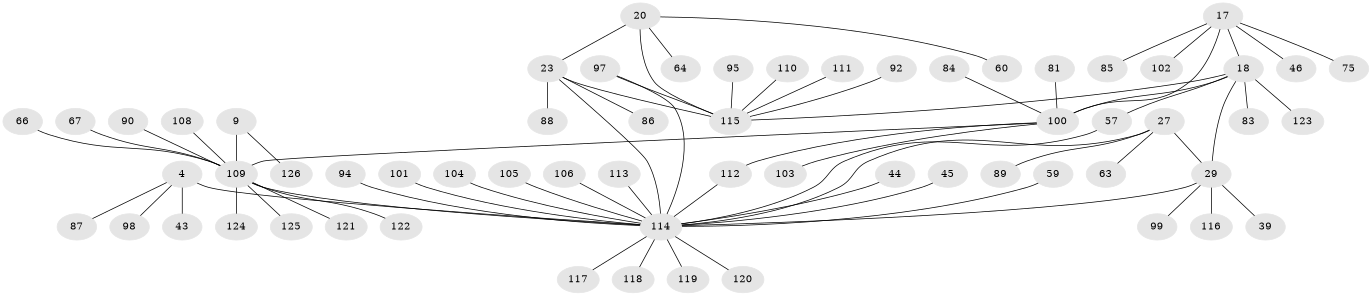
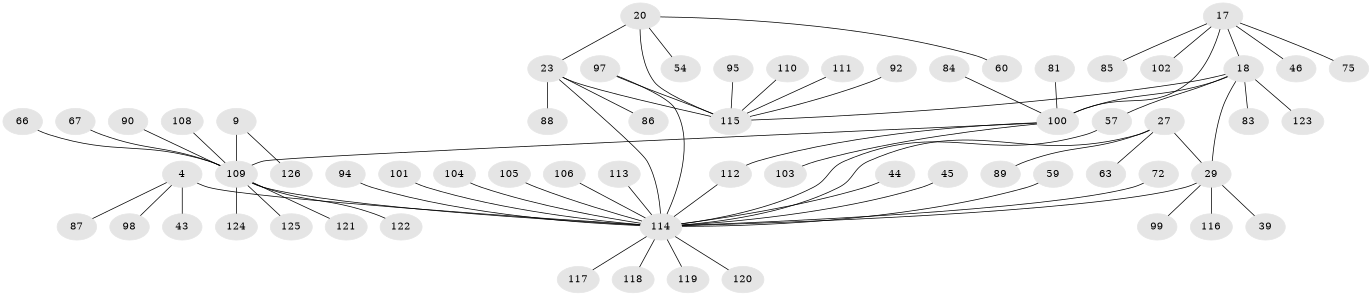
node "64": label "64" -> "54"
node "72": added
